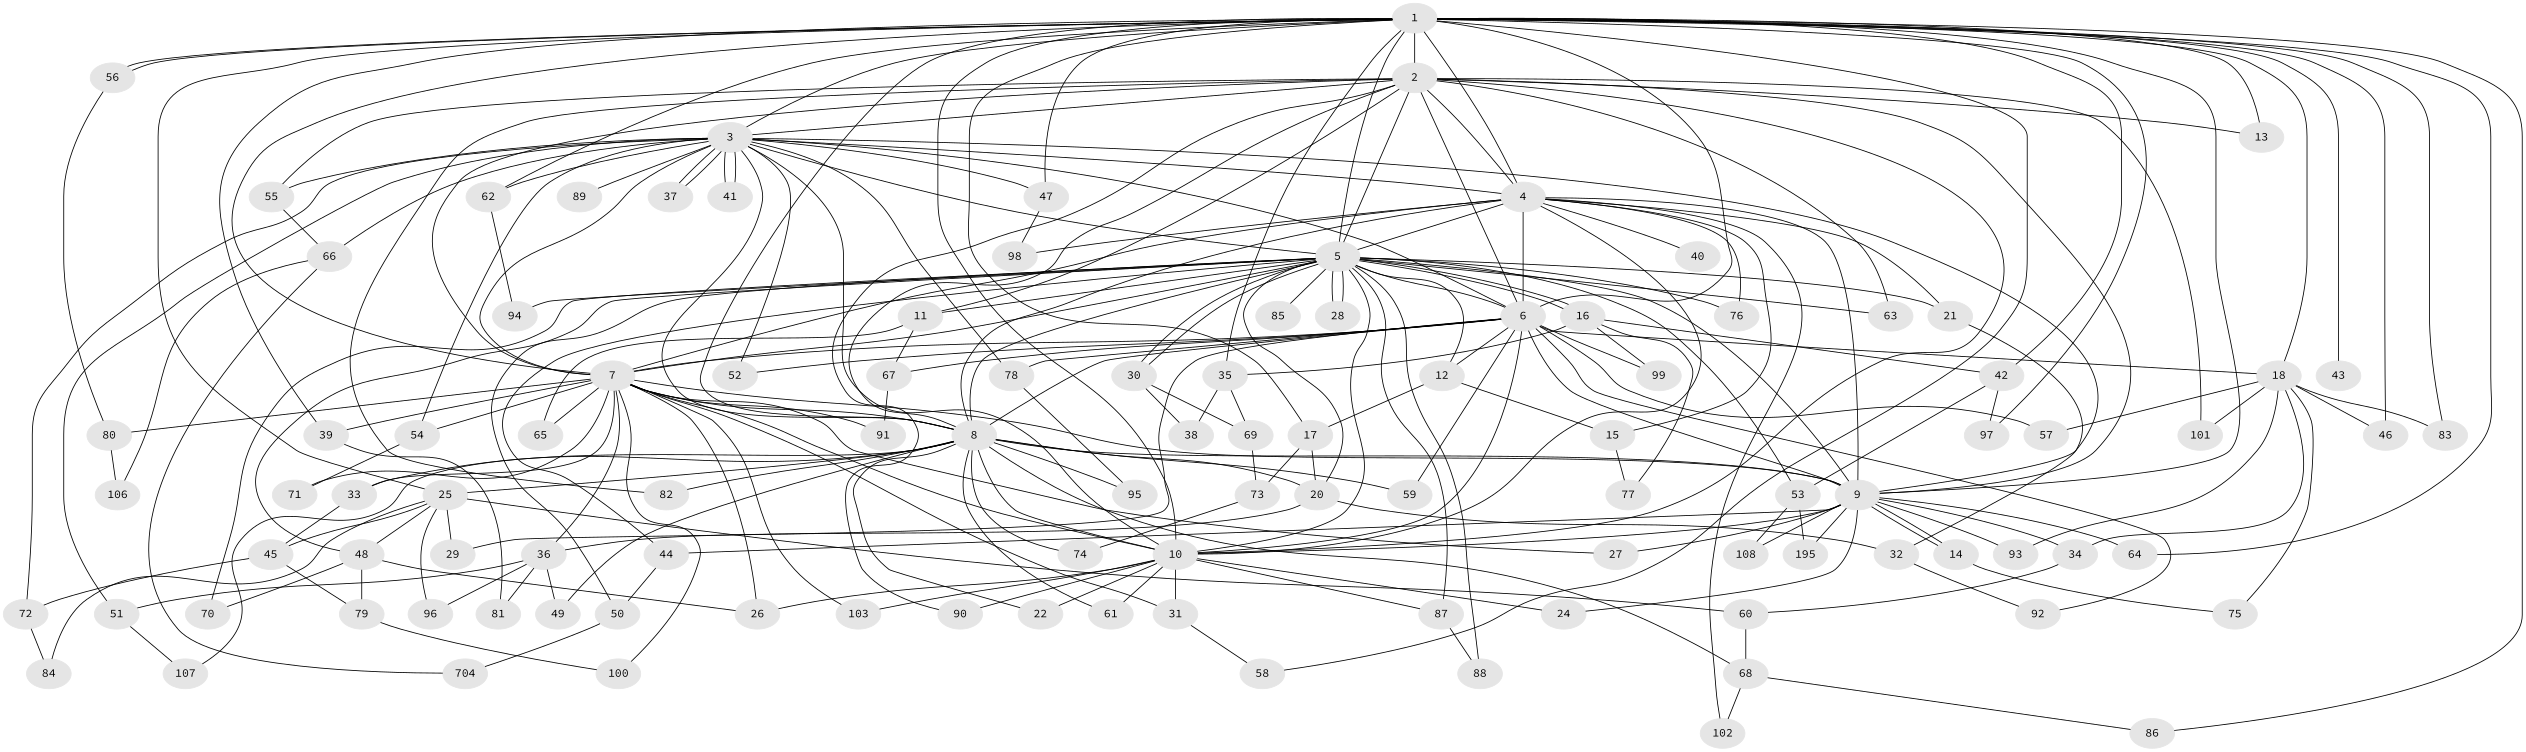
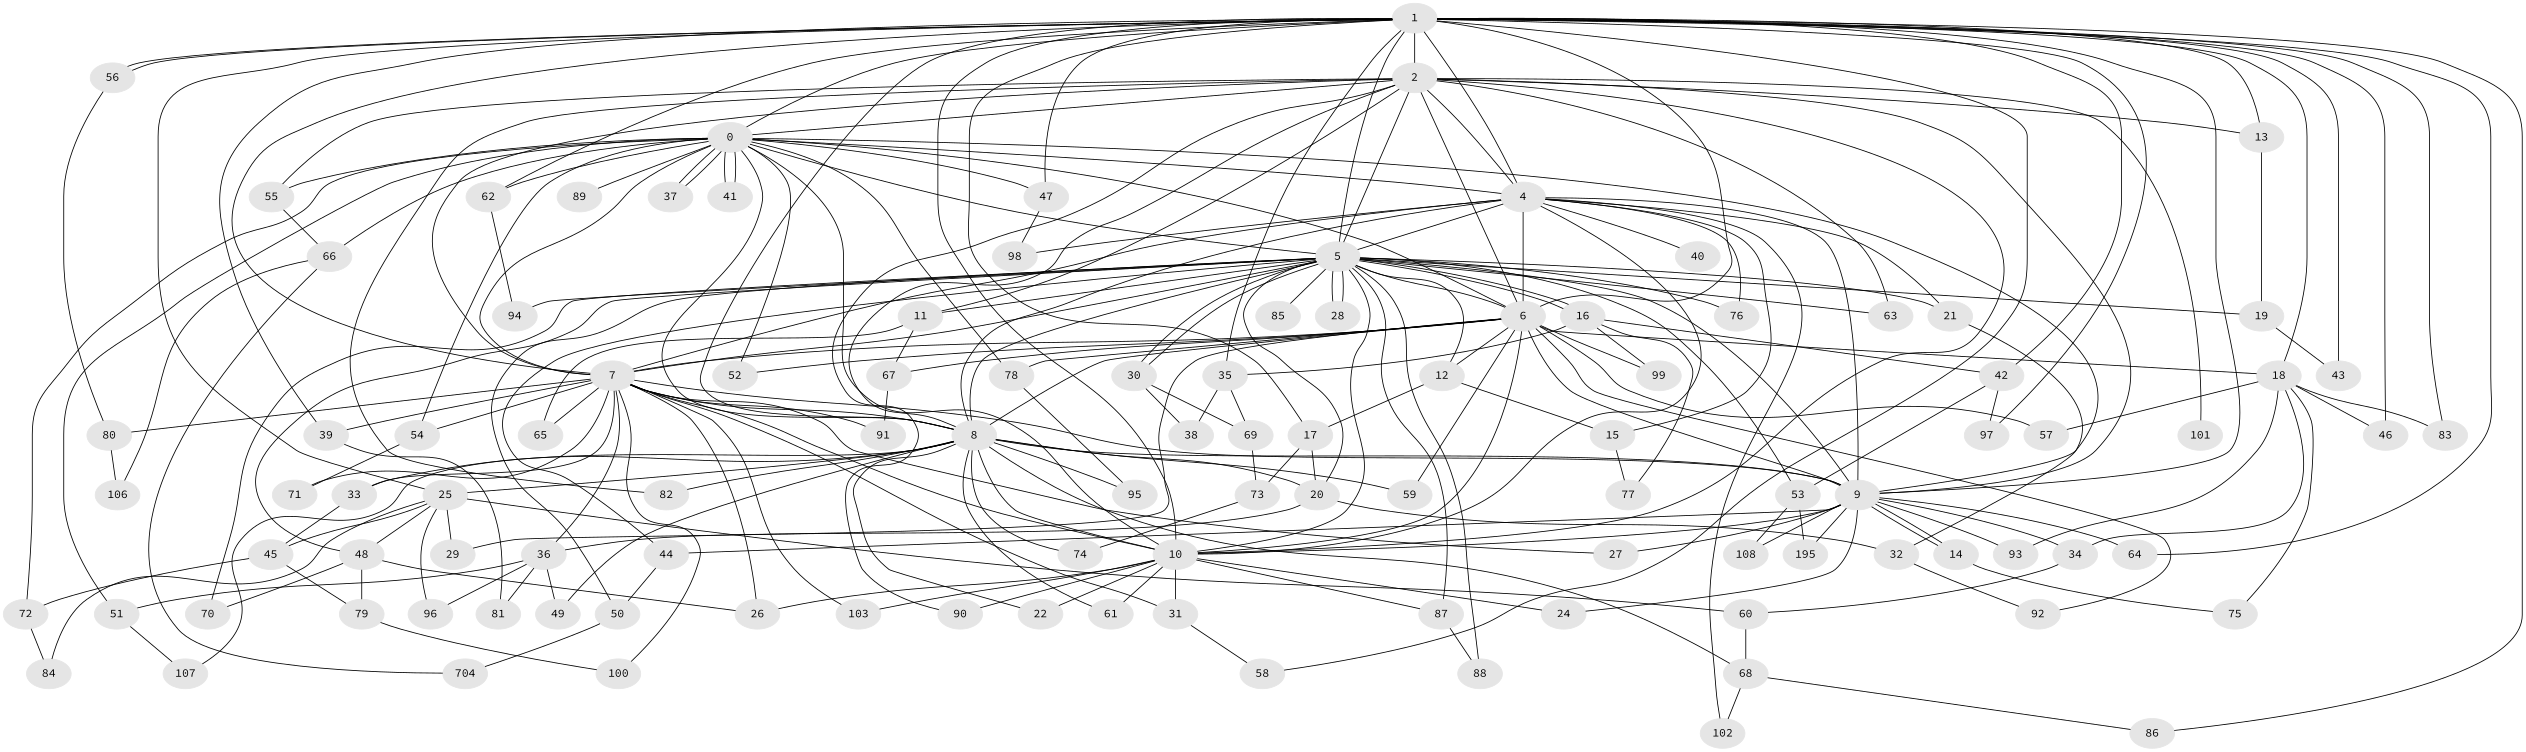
node "3": label "3" -> "0"
node "19": added
edge "18" -- "101": removed
